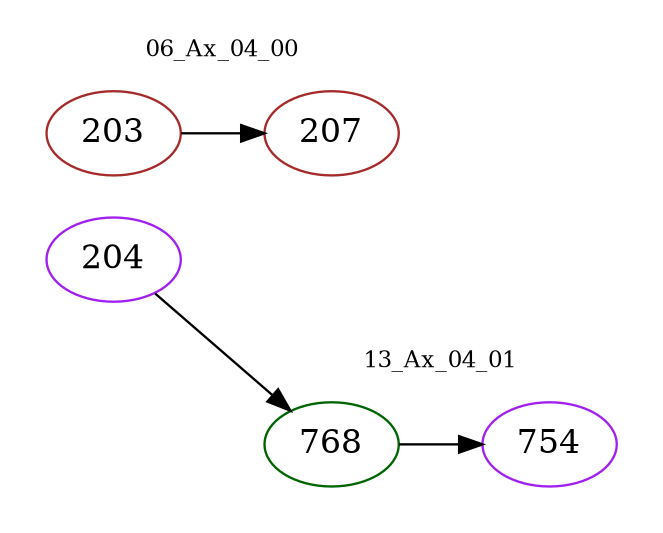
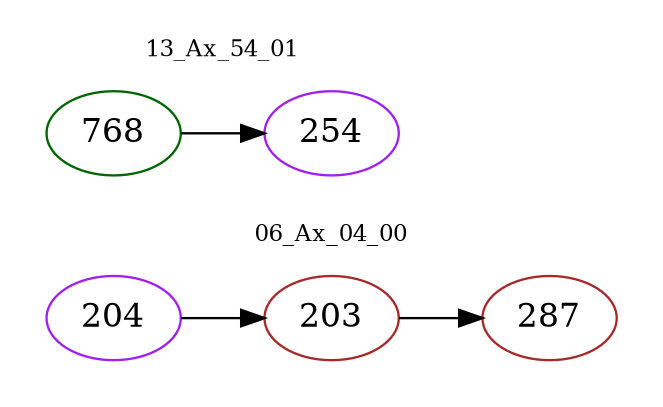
node "207": label "207" -> "287"
edge "204" -> "768": now "204" -> "203"
cluster "13_Ax_04_01": label "13_Ax_04_01" -> "13_Ax_54_01"
node "754": label "754" -> "254"
